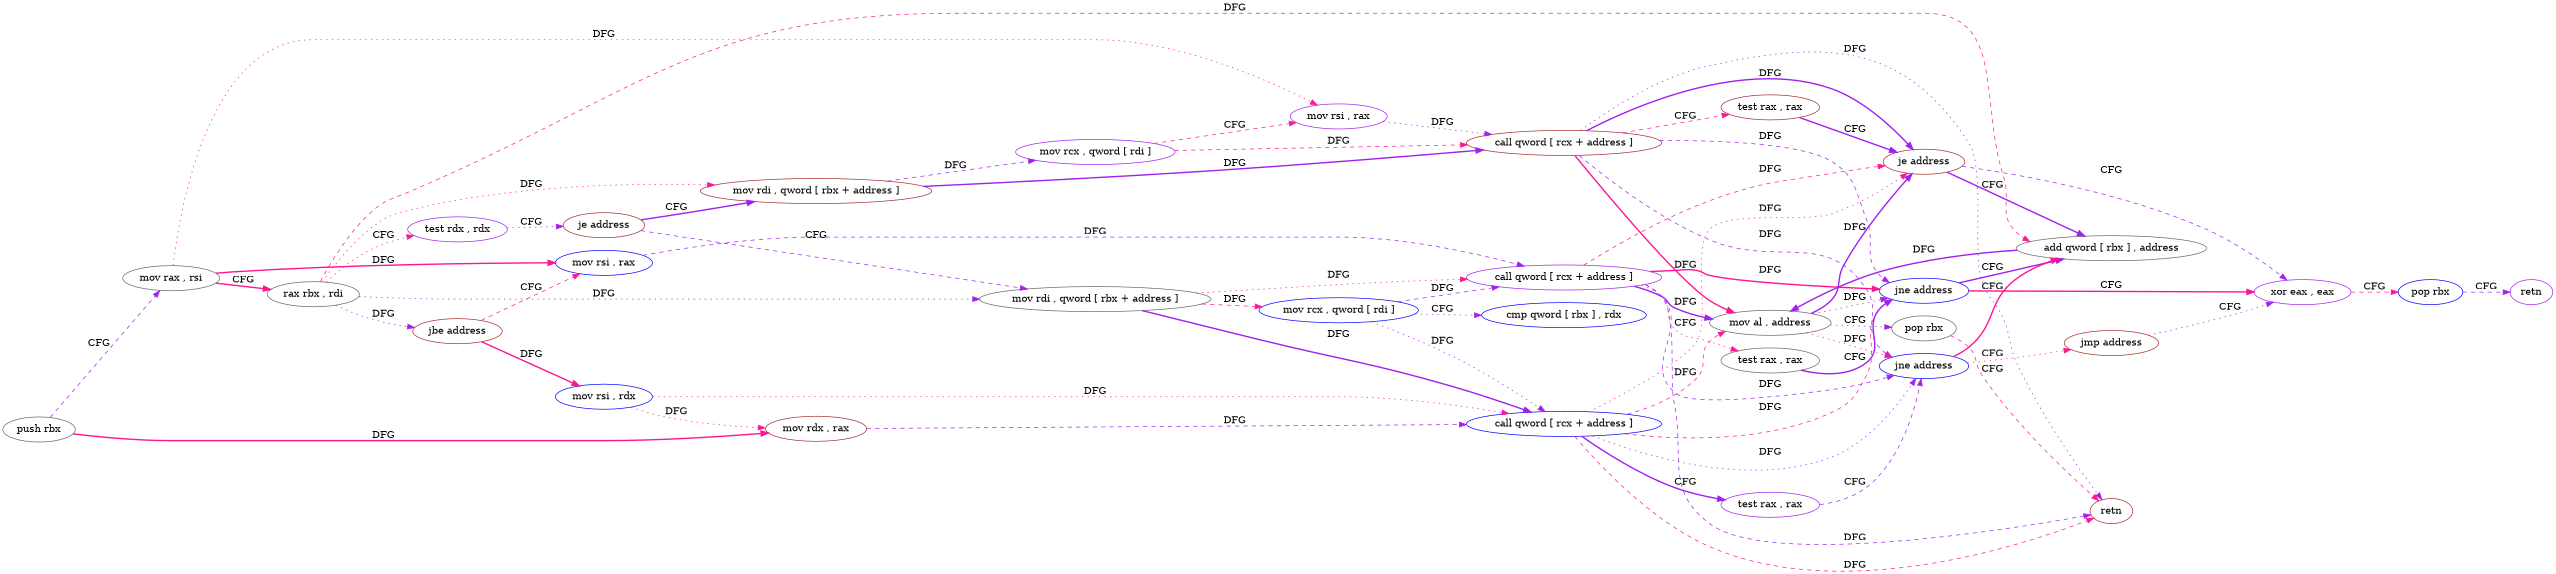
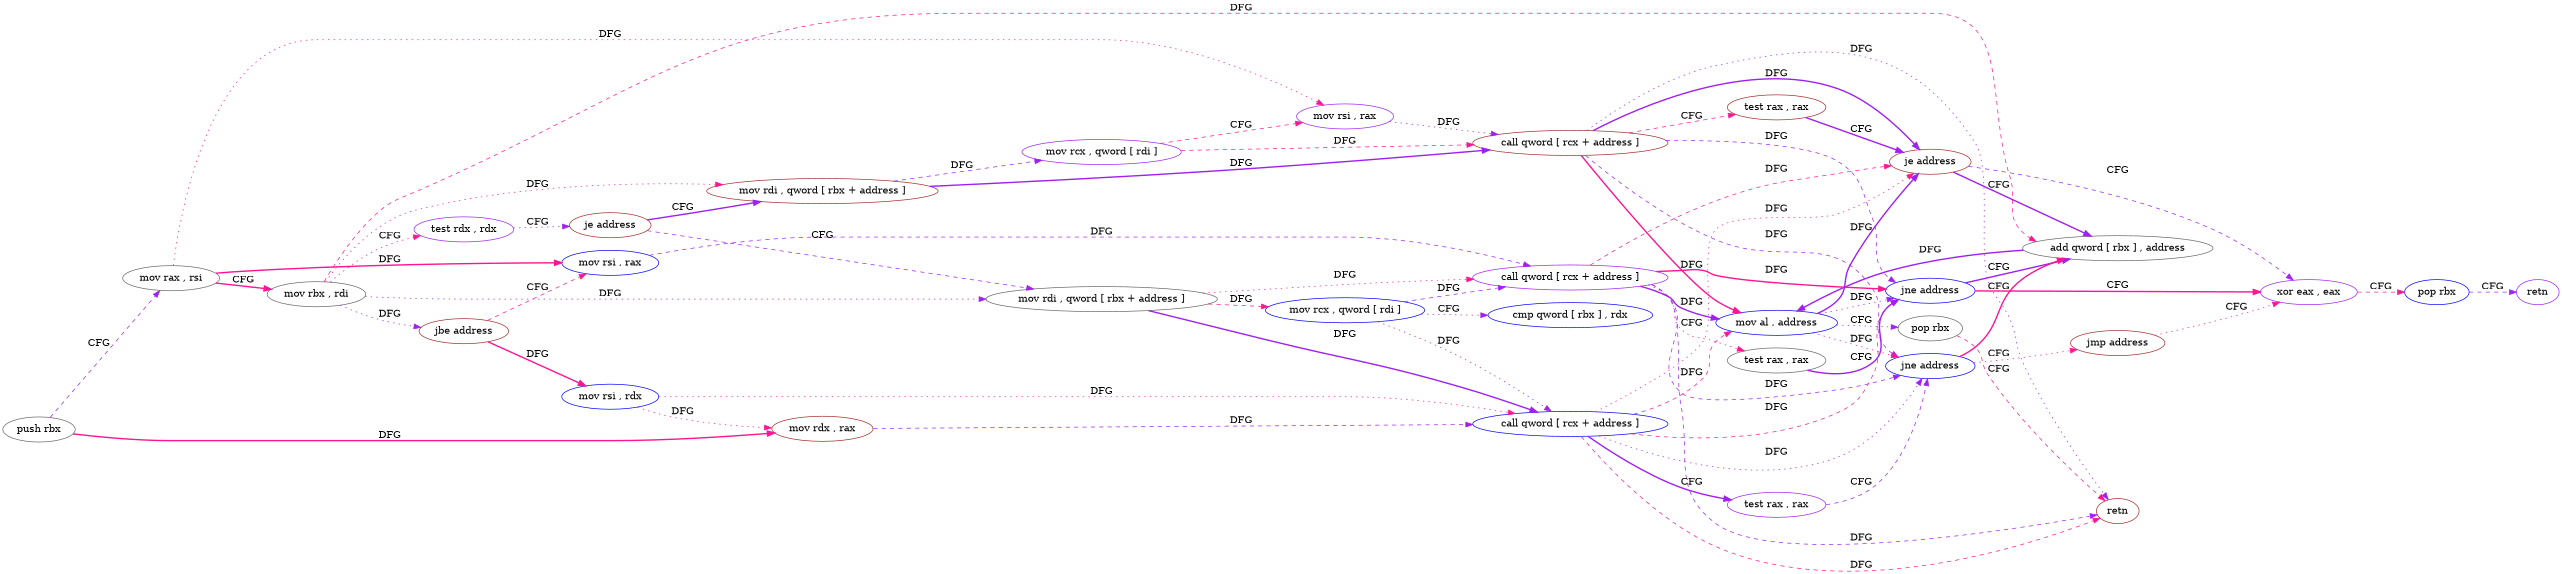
node "rax rbx , rdi": label "rax rbx , rdi" -> "mov rbx , rdi"
edge "jmp address" -> "xor eax , eax": color purple -> deeppink
node "mov al , address": color gray40 -> blue
